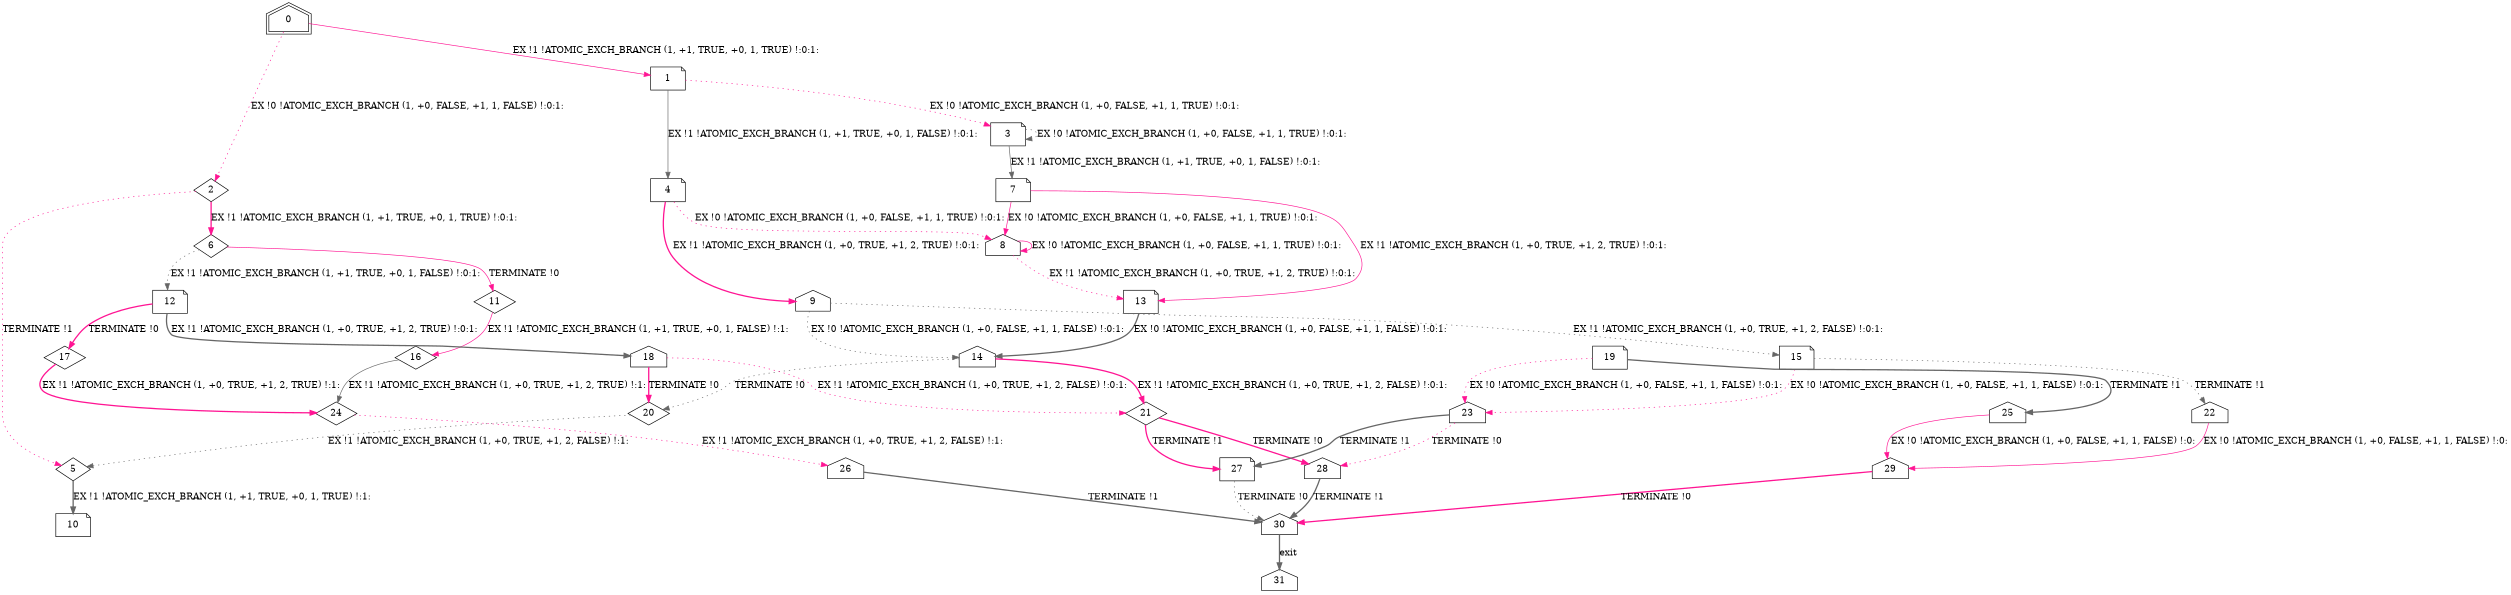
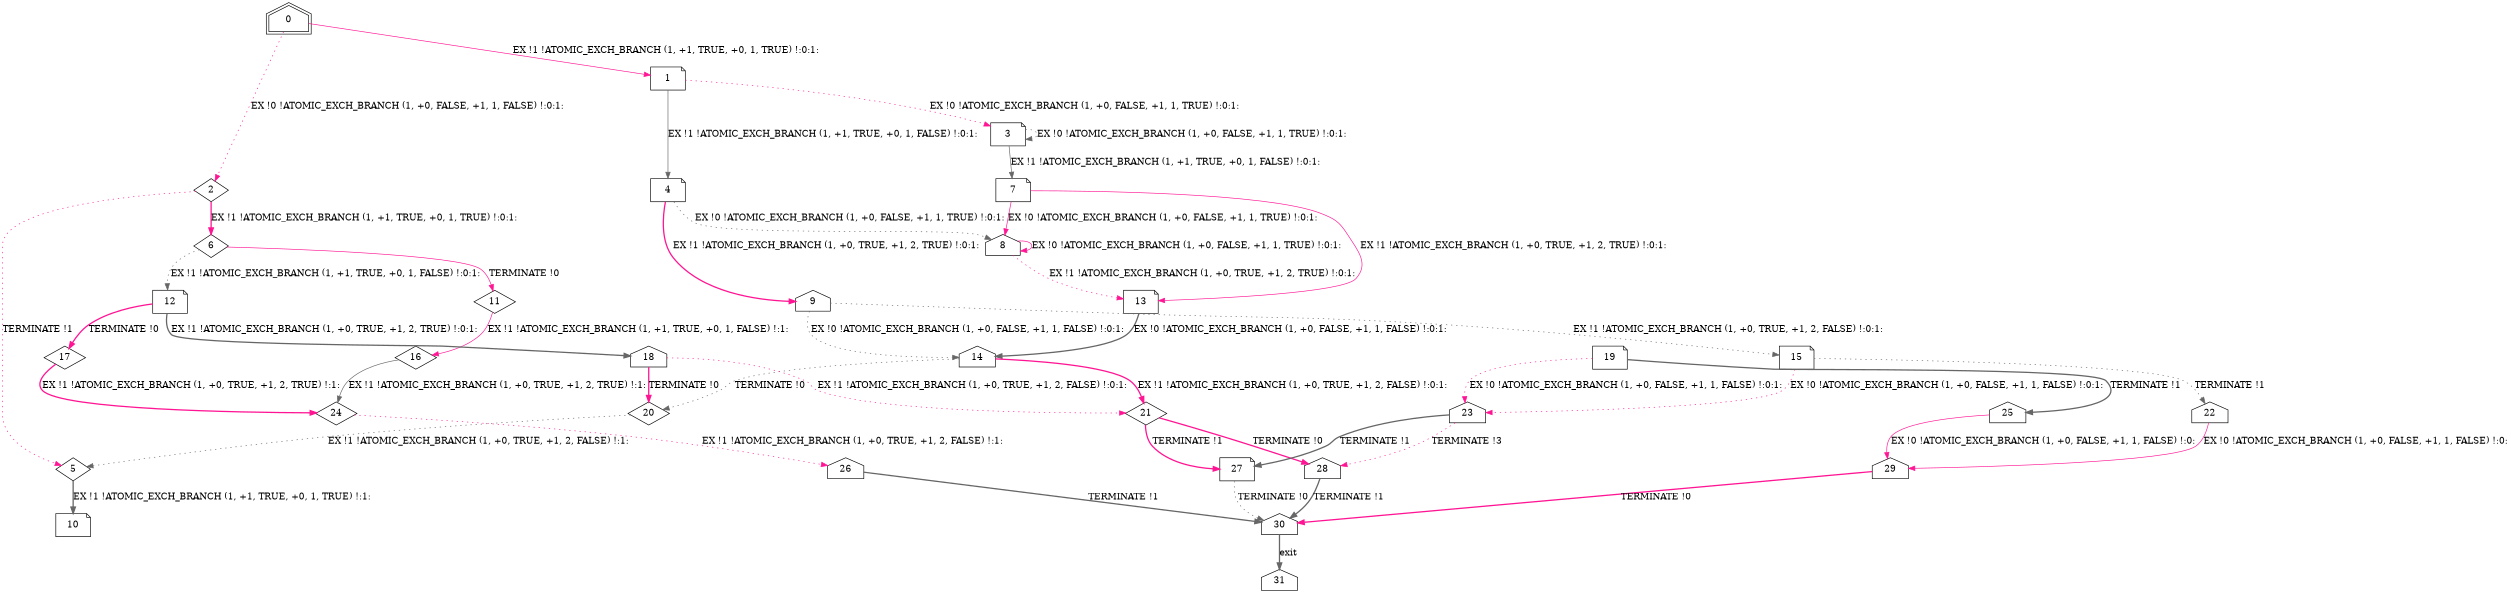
edge "4" -> "8": color deeppink -> gray40
edge "23" -> "28": label "TERMINATE !0" -> "TERMINATE !3"
